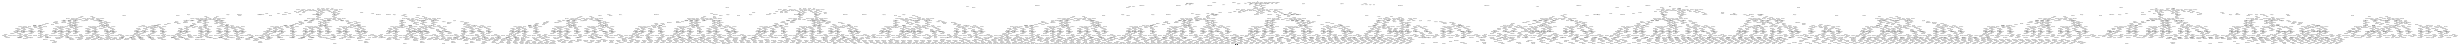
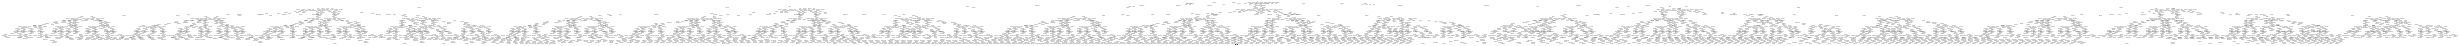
edge "TmpHome_RARM[CAN4.CAN2.CAN5.]" -> "CanGrasp_CAN1_LARM[CAN4.CAN2.CAN5.]": now "TmpHome_RARM[CAN4.CAN2.CAN5.]" -> "Grasped_CAN1_LARM[CAN4.CAN2.CAN5.]"
edge "Released_CAN5_RARM[CAN1.CAN3.CAN2.]" -> "CanGrasp_CAN4_RARM[CAN1.CAN3.CAN2.CAN5.]": removed, label "TRANSIT_RARM_TIDY-SPOT_MESSY-SPOT 0"
